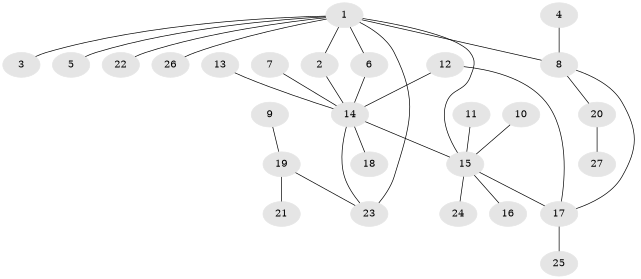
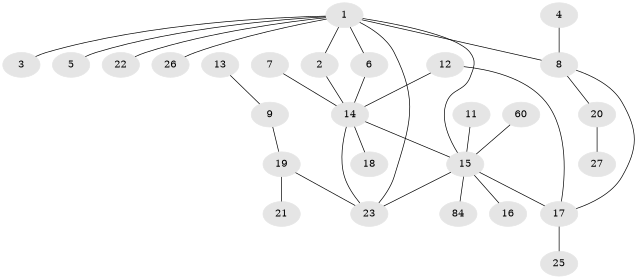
edge "13" -- "14": now "13" -- "9"
node "10": label "10" -> "60"
edge "15" -- "23": added
node "24": label "24" -> "84"
